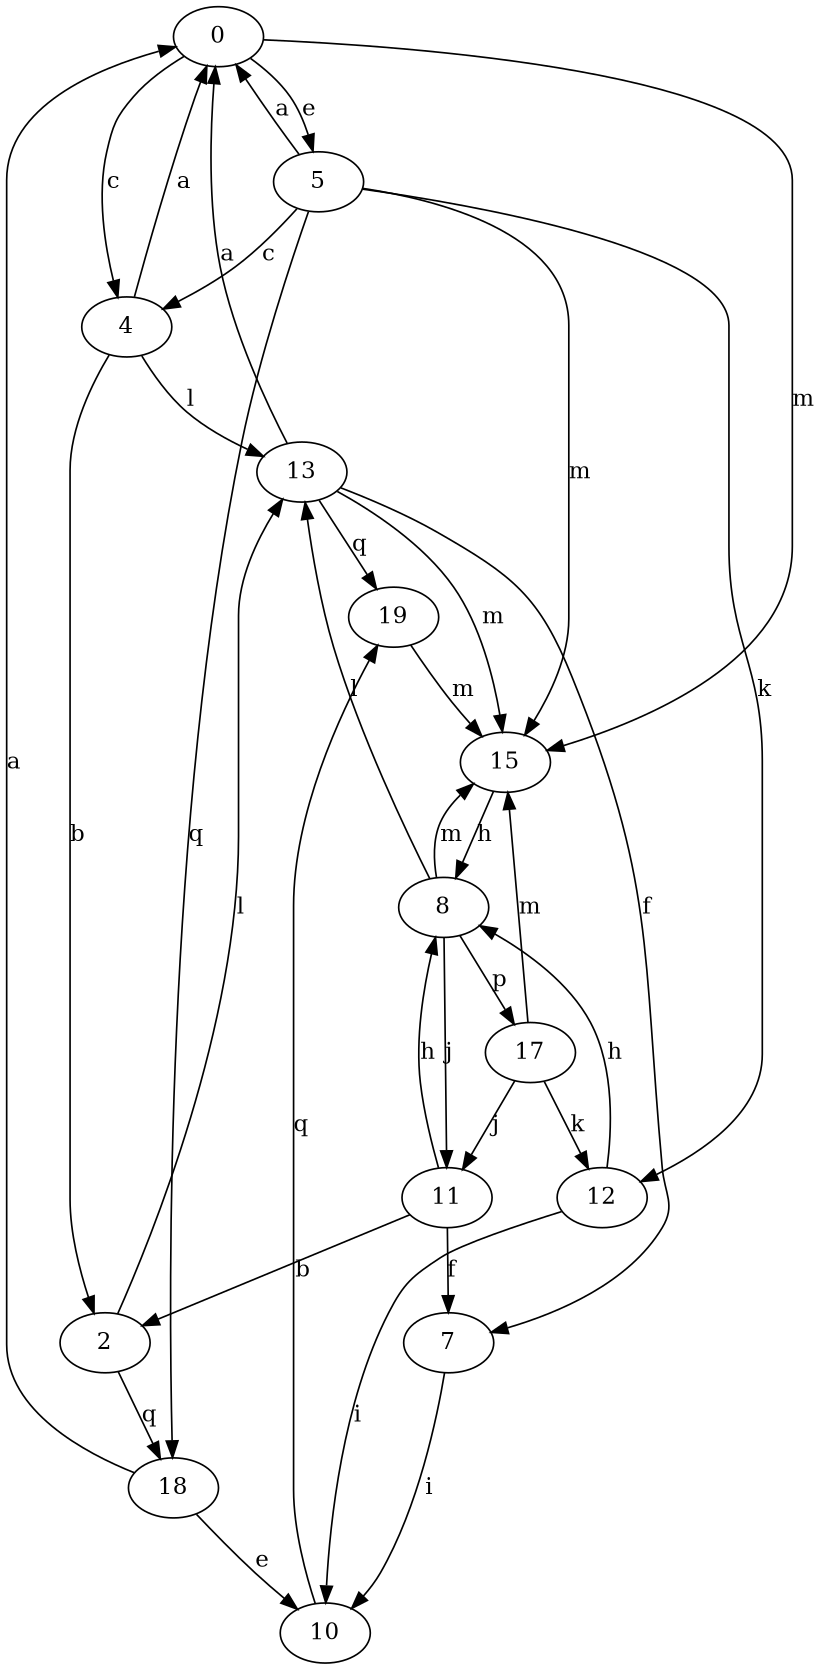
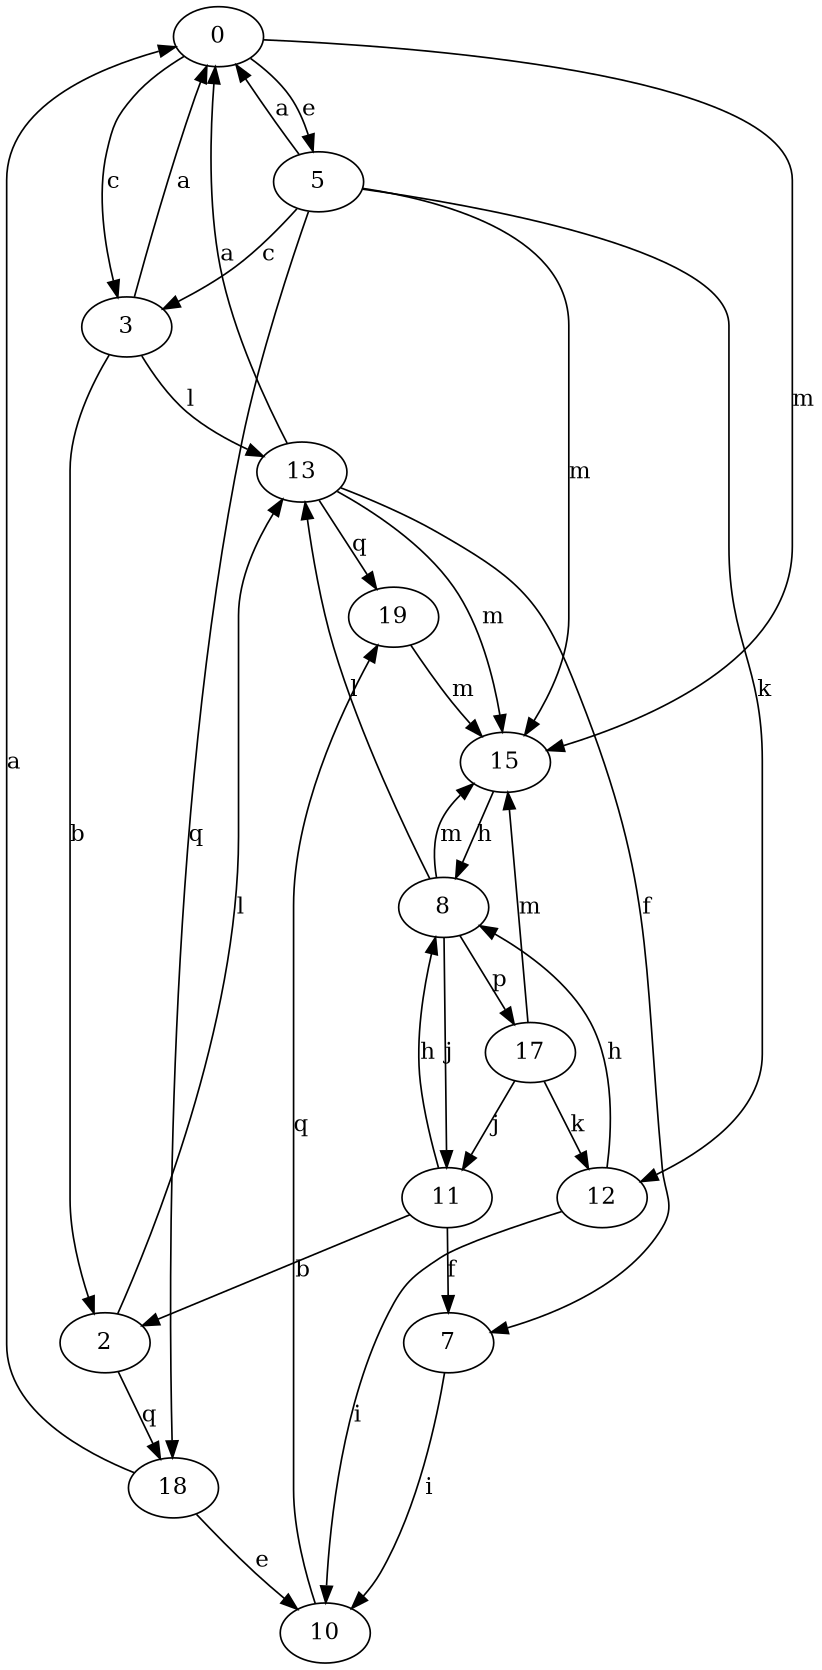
node "4": label "4" -> "3"
